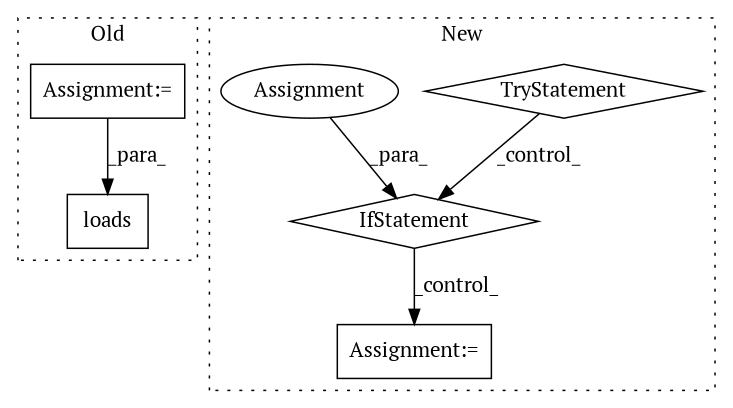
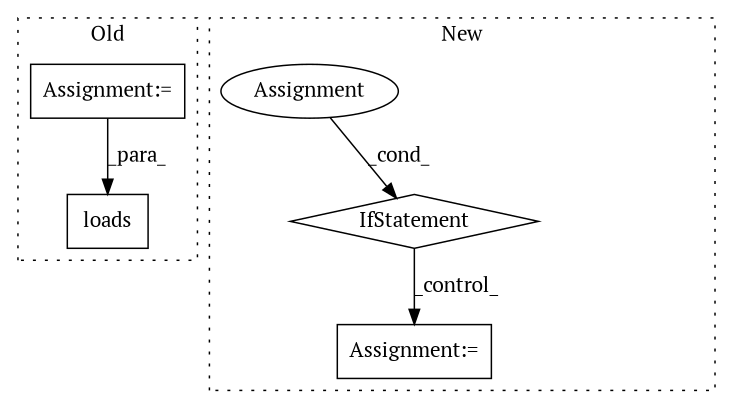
node "TryStatement": removed
edge "Assignment" -> "IfStatement": label "_para_" -> "_cond_"
